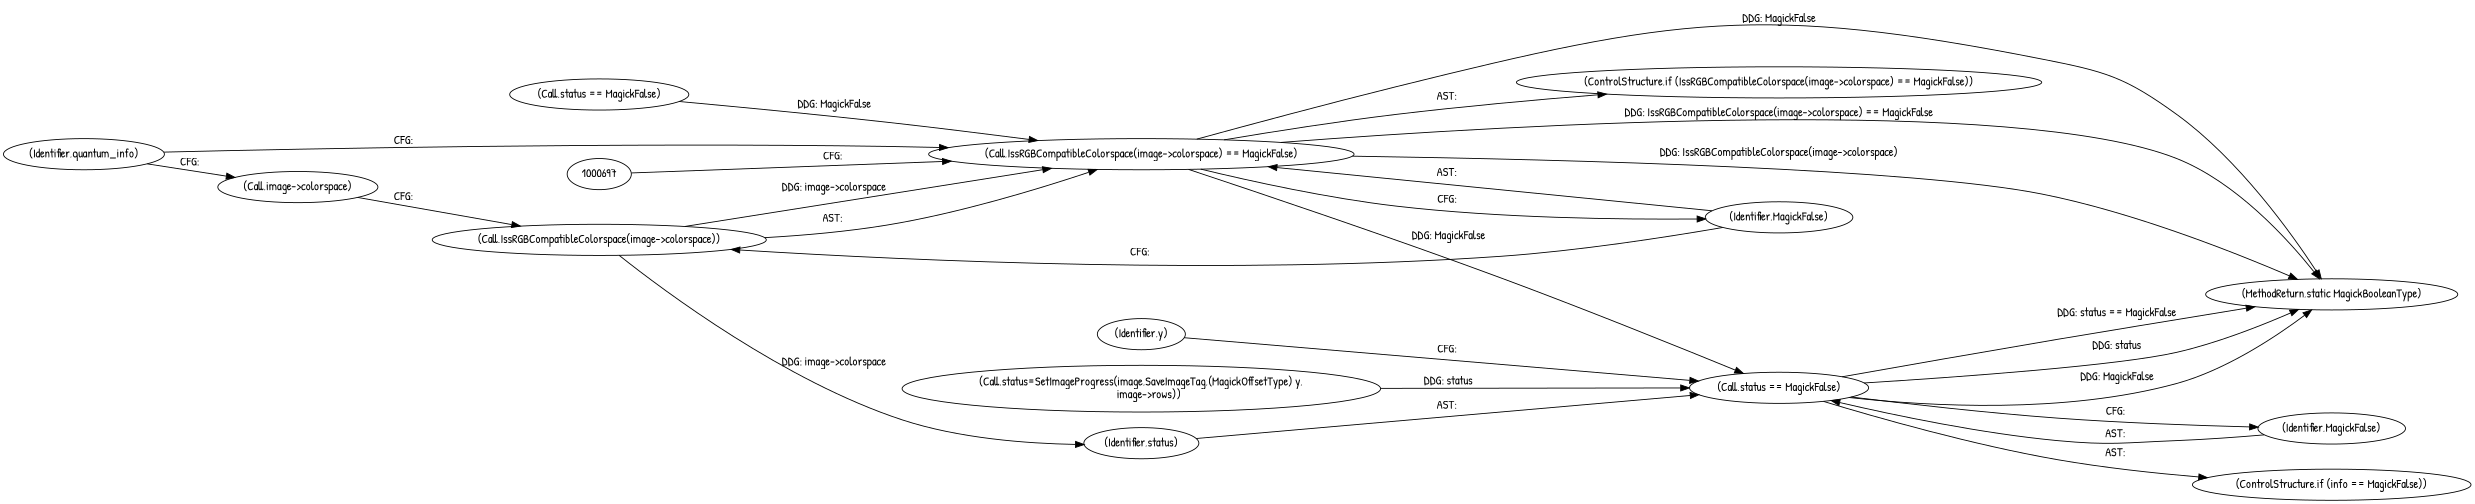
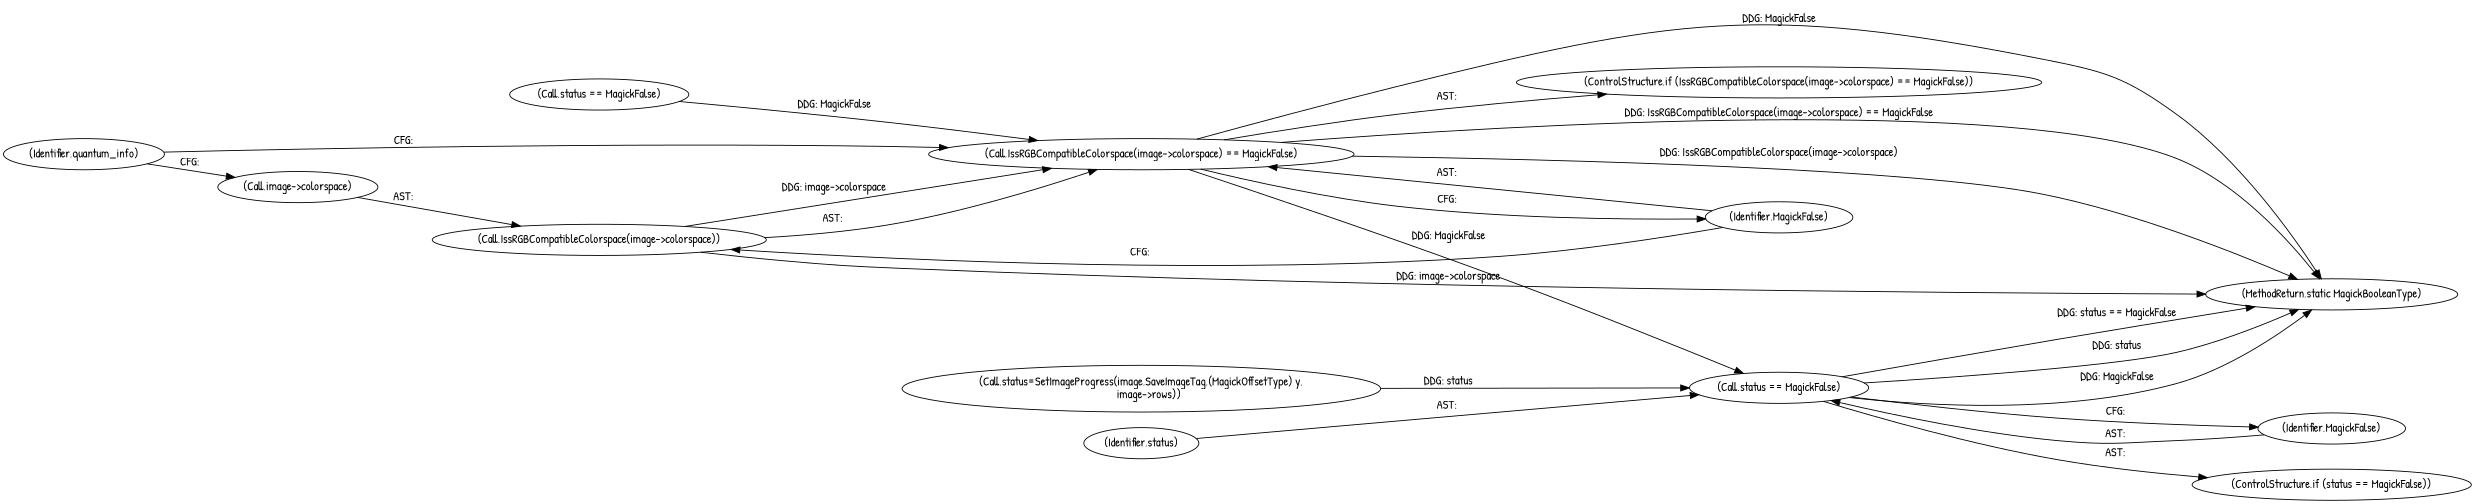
node "1000697": removed
edge "(Call,image->colorspace)" -> "(Call,IssRGBCompatibleColorspace(image->colorspace))": label "CFG: " -> "AST: "
node "(Identifier,y)": removed
edge "(Call,IssRGBCompatibleColorspace(image->colorspace))" -> "(Identifier,status)": now "(Call,IssRGBCompatibleColorspace(image->colorspace))" -> "(MethodReturn,static MagickBooleanType)"
node "(ControlStructure,if (info == MagickFalse))": label "(ControlStructure,if (info == MagickFalse))" -> "(ControlStructure,if (status == MagickFalse))"
